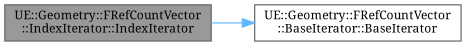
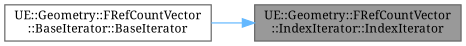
edge "UE::Geometry::FRefCountVector ::IndexIterator::IndexIterator" -> "UE::Geometry::FRefCountVector ::BaseIterator::BaseIterator": reversed
